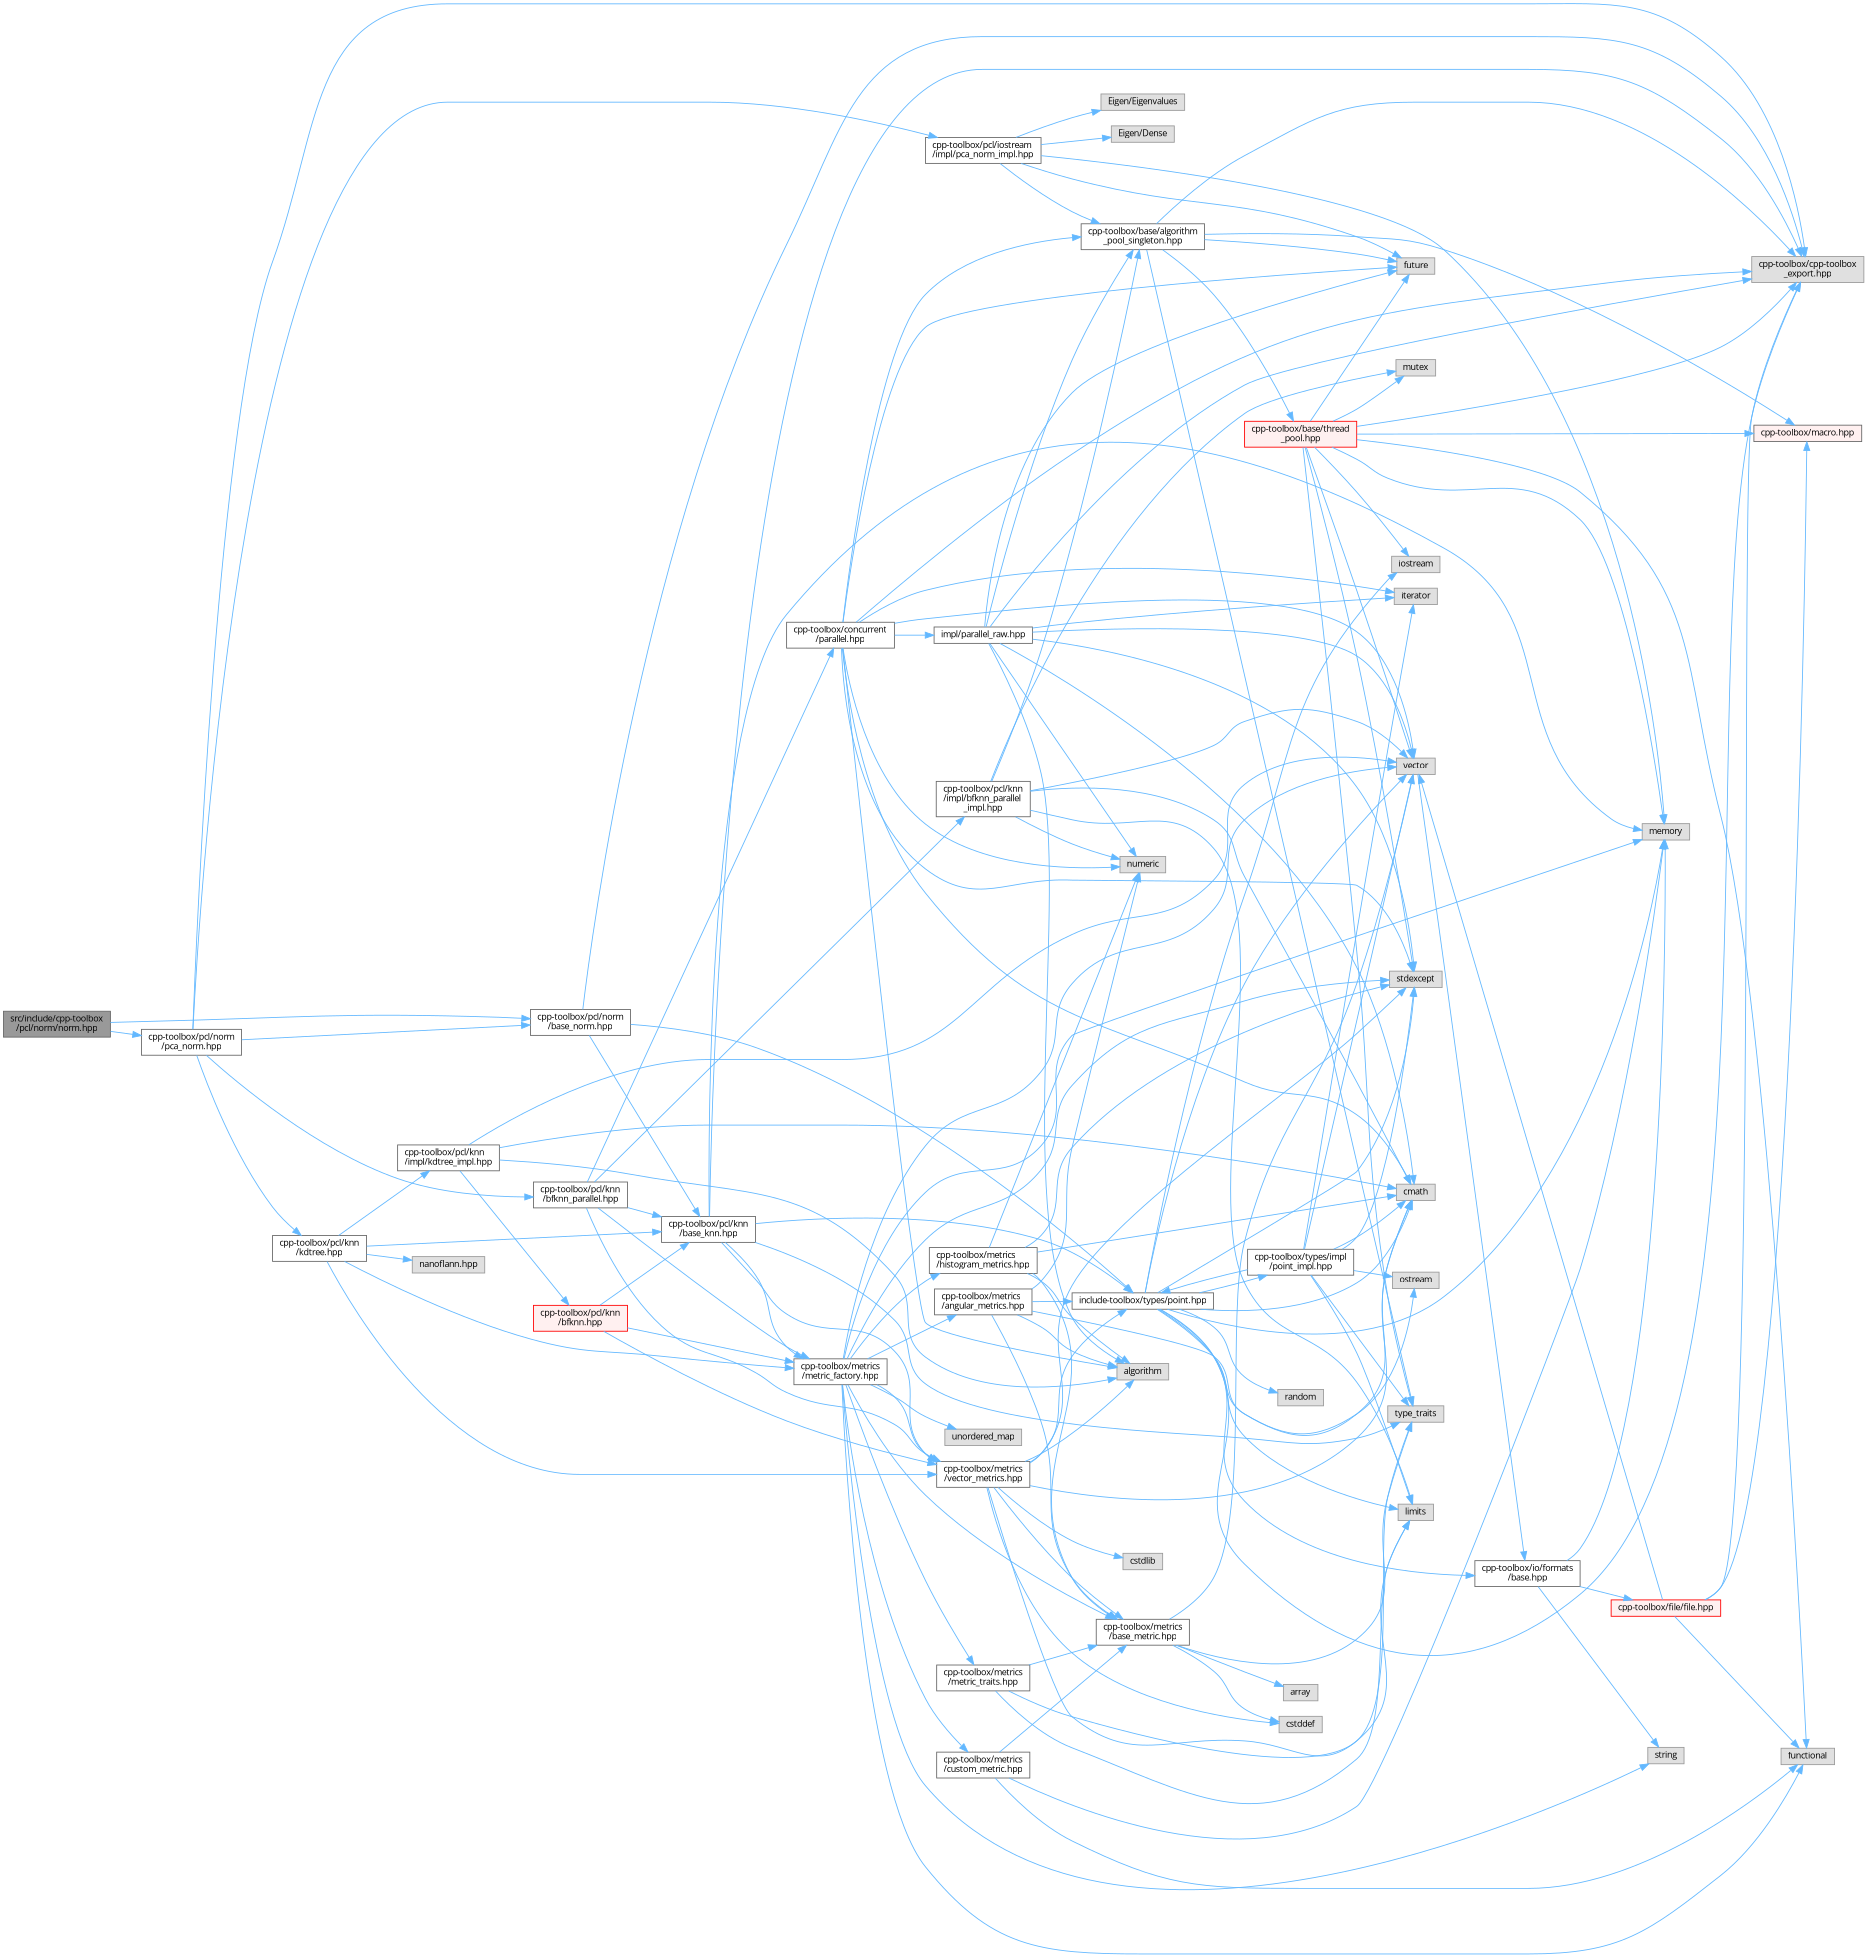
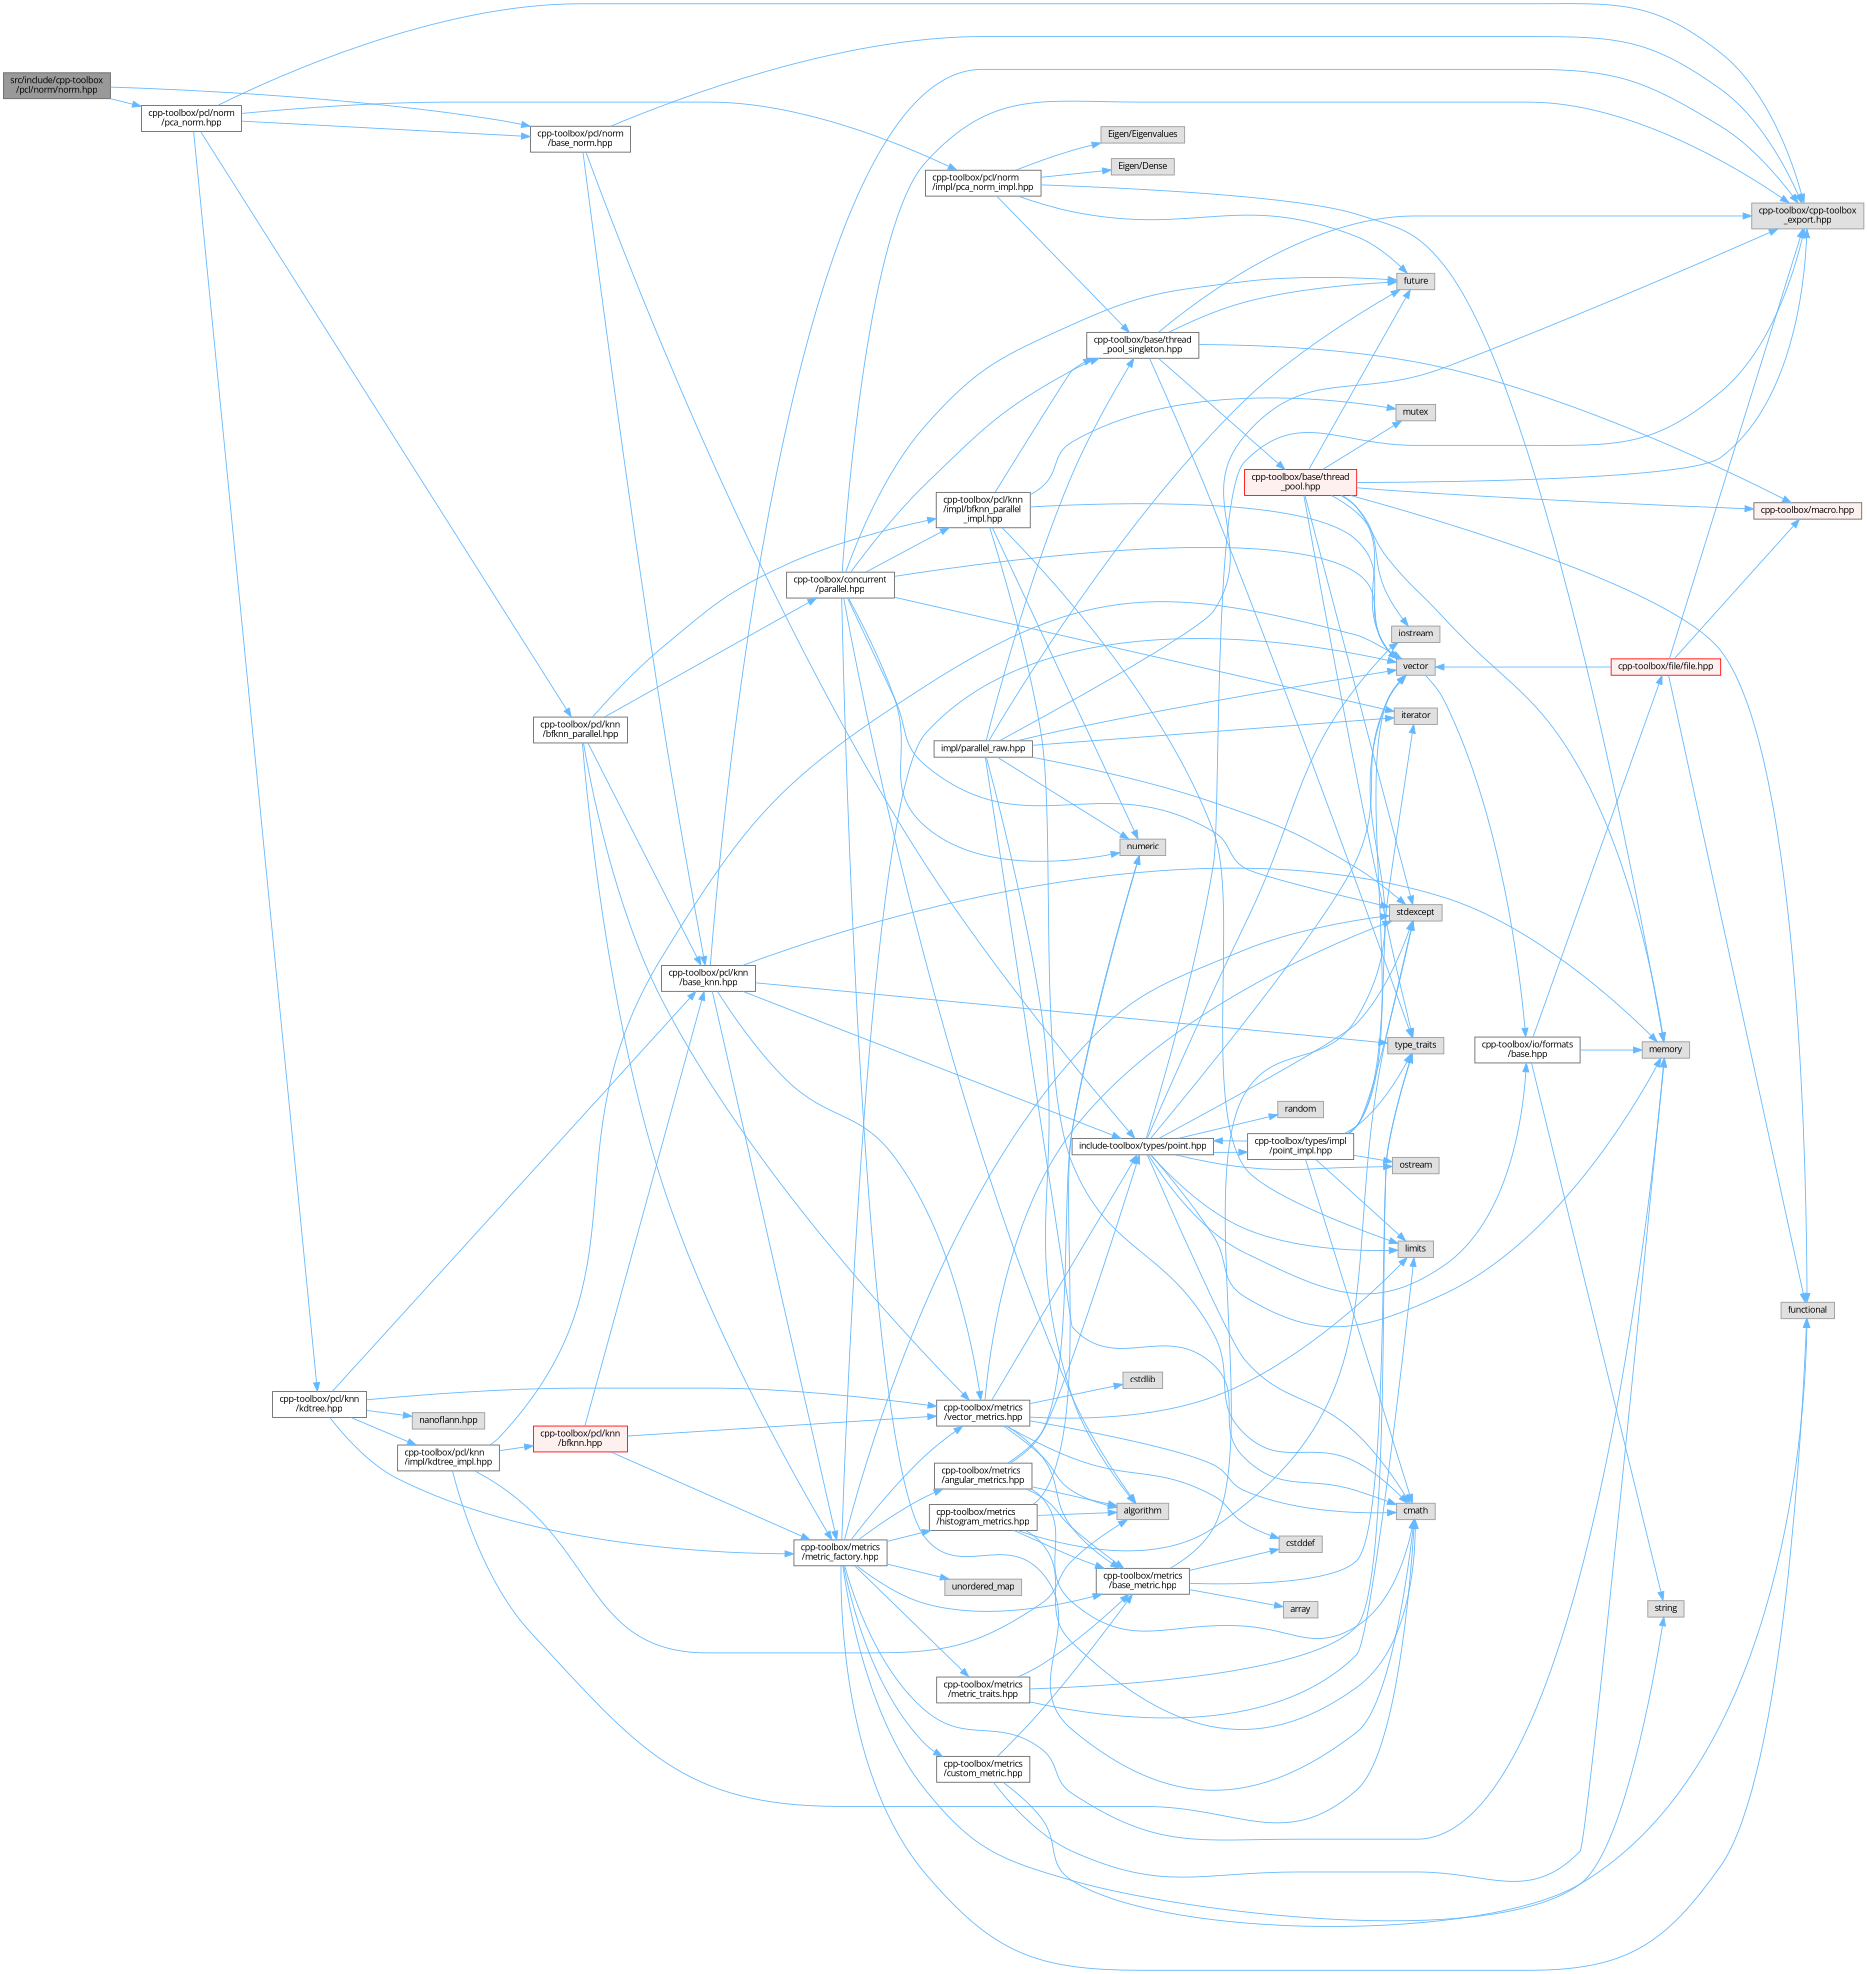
node "cpp-toolbox/pcl/iostream /impl/pca_norm_impl.hpp": label "cpp-toolbox/pcl/iostream /impl/pca_norm_impl.hpp" -> "cpp-toolbox/pcl/norm /impl/pca_norm_impl.hpp"
node "cpp-toolbox/base/algorithm _pool_singleton.hpp": label "cpp-toolbox/base/algorithm _pool_singleton.hpp" -> "cpp-toolbox/base/thread _pool_singleton.hpp"
edge "cpp-toolbox/concurrent /parallel.hpp" -> "impl/parallel_raw.hpp": now "cpp-toolbox/concurrent /parallel.hpp" -> "cpp-toolbox/pcl/knn /impl/bfknn_parallel _impl.hpp"
